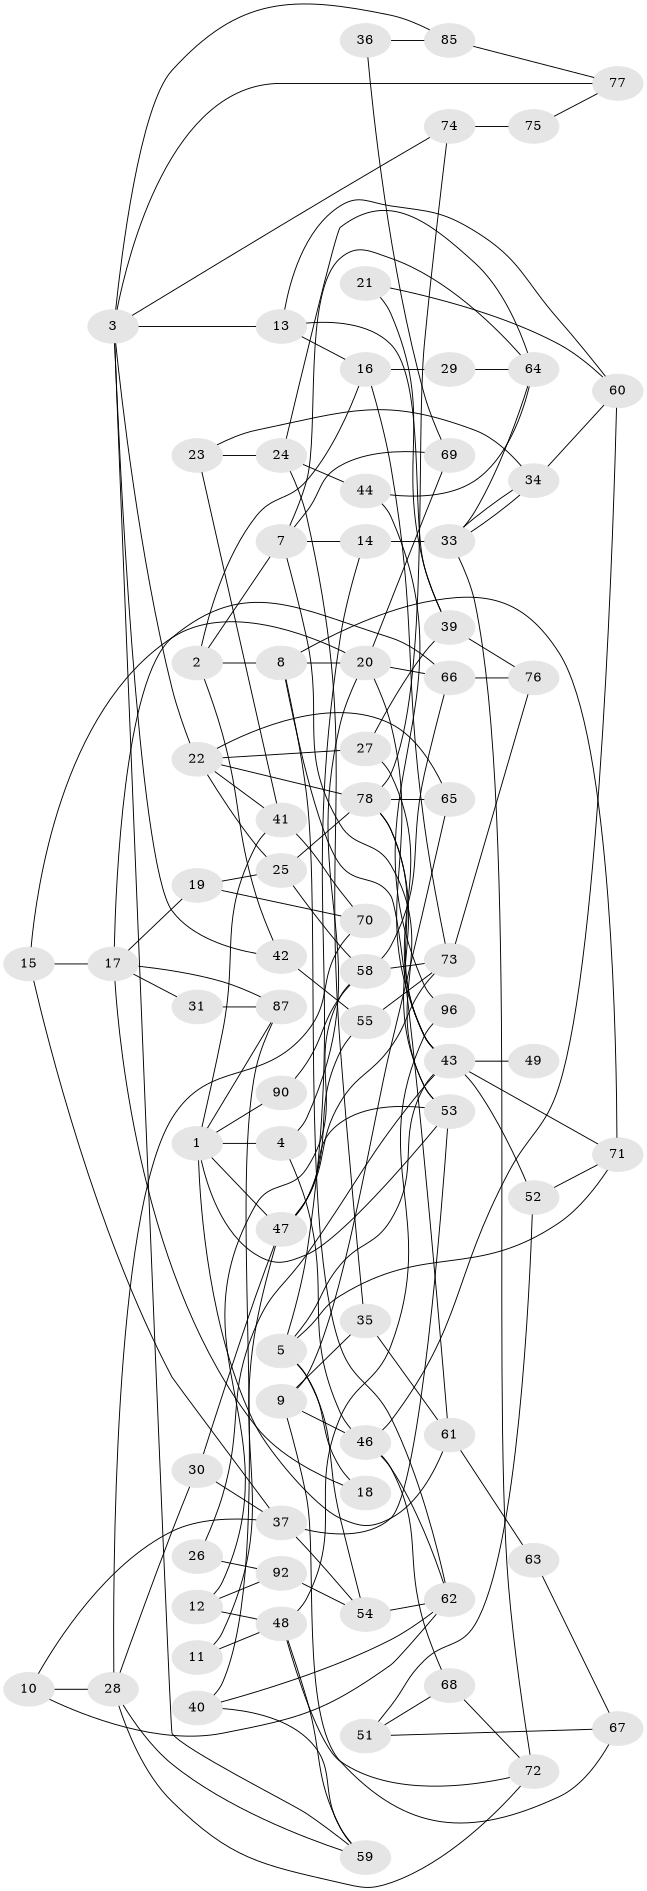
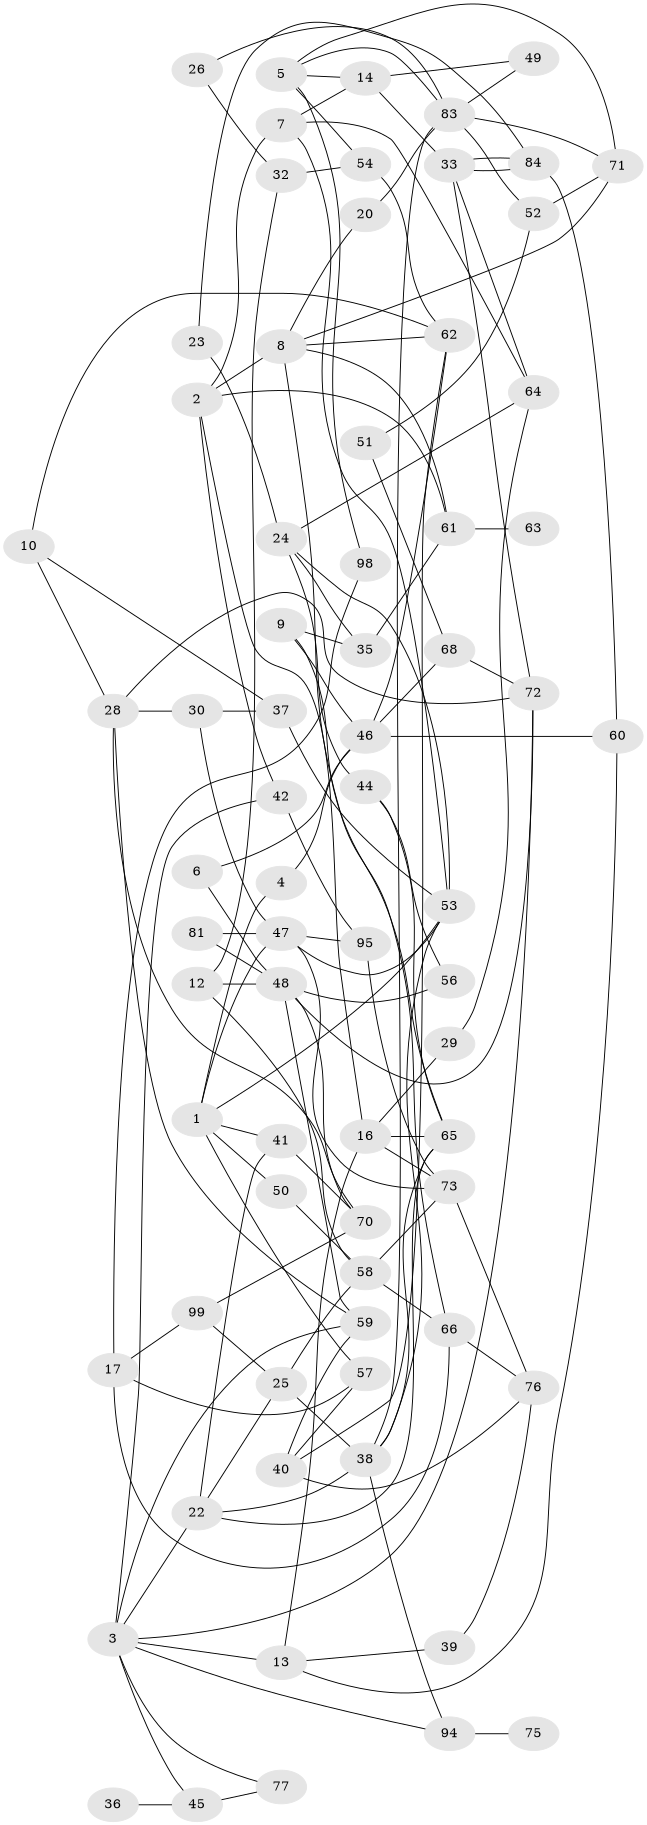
node "85": label "85" -> "45"
edge "49" -- "14": added
edge "77" -- "75": removed
node "74": label "74" -> "94"
node "21": removed
node "69": removed
edge "64" -- "44": now "65" -- "44"
node "34": label "34" -> "84"
edge "23" -- "41": removed
edge "24" -- "53": added
edge "20" -- "66": now "8" -- "66"
node "27": removed
node "78": label "78" -> "38"
node "6": added
node "19": label "19" -> "99"
edge "20" -- "4": removed
node "15": removed
node "31": removed
node "87": label "87" -> "57"
node "96": label "96" -> "56"
node "55": label "55" -> "95"
node "43": label "43" -> "83"
node "90": label "90" -> "50"
edge "48" -- "70": added
edge "16" -- "65": added
edge "72" -- "3": added
edge "1" -- "61": now "2" -- "61"
edge "76" -- "40": added
node "18": label "18" -> "98"
edge "37" -- "54": removed
node "92": label "92" -> "32"
node "11": label "11" -> "81"
node "67": removed
